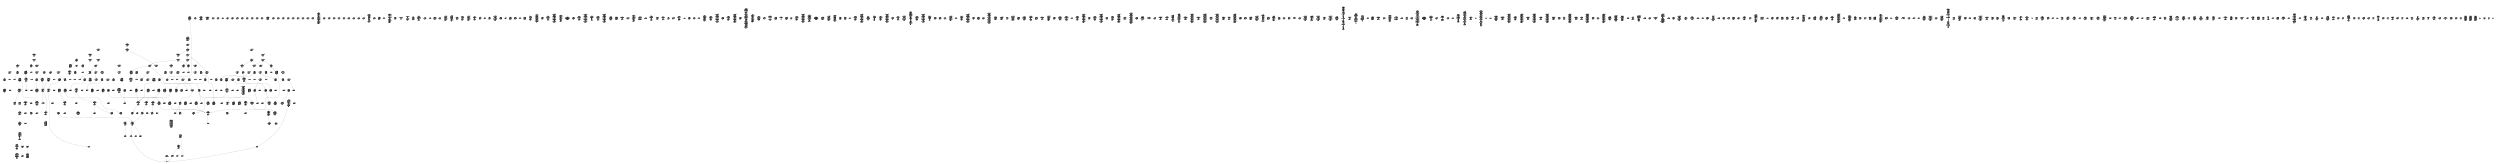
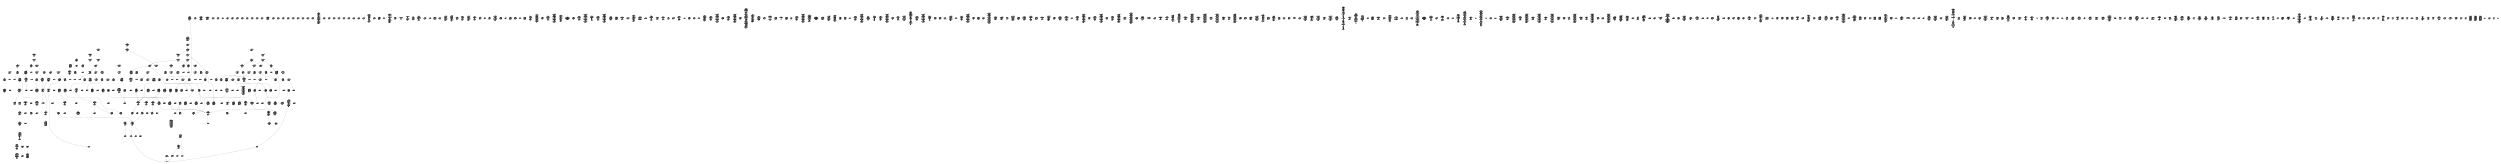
node "# 0x2406 JUMPDEST PUSHX Data JUMP": added
